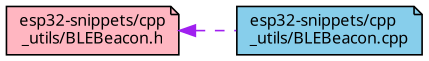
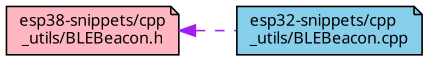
node "esp32-snippets/cpp _utils/BLEBeacon.h": label "esp32-snippets/cpp _utils/BLEBeacon.h" -> "esp38-snippets/cpp _utils/BLEBeacon.h"
